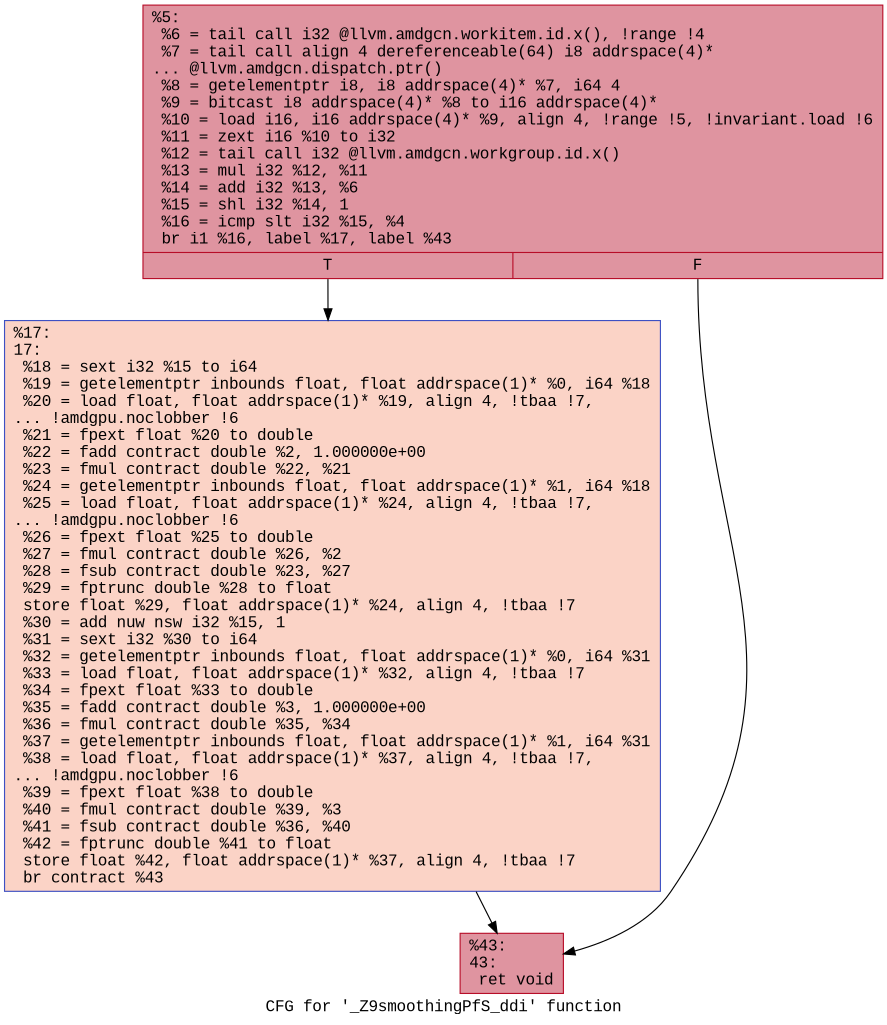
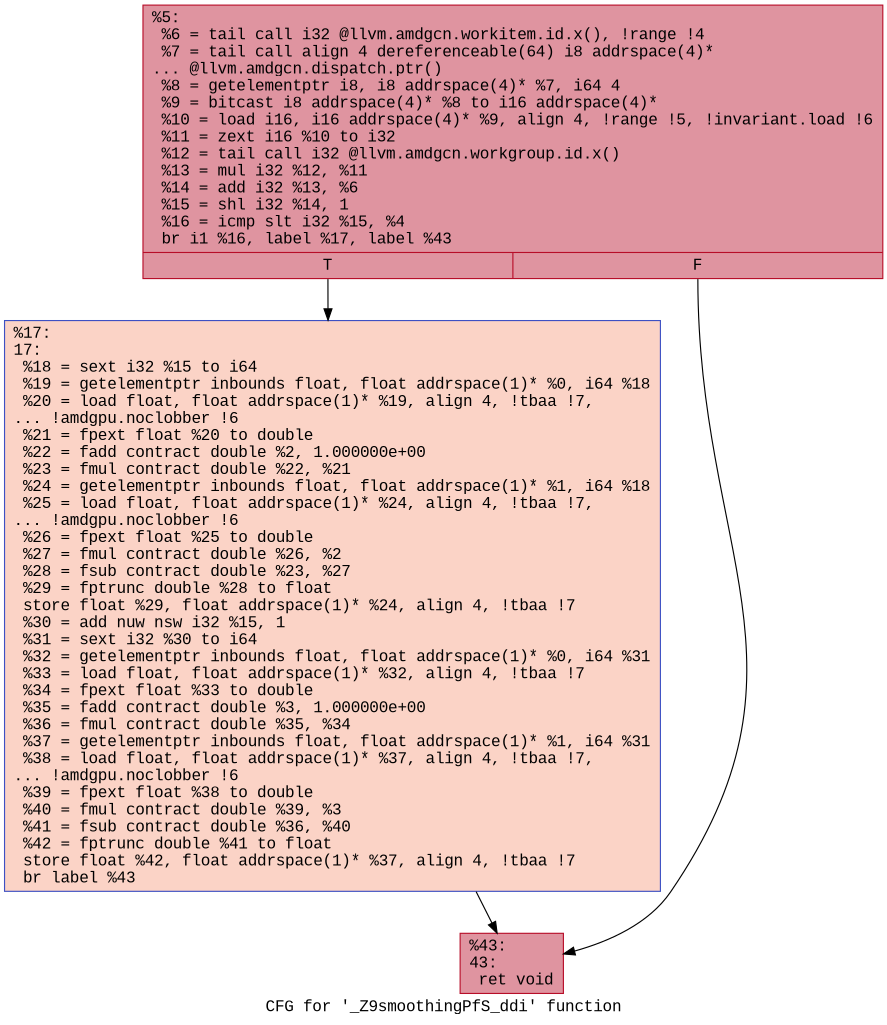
node "%17:": text "br contract %43" -> "br label %43"
